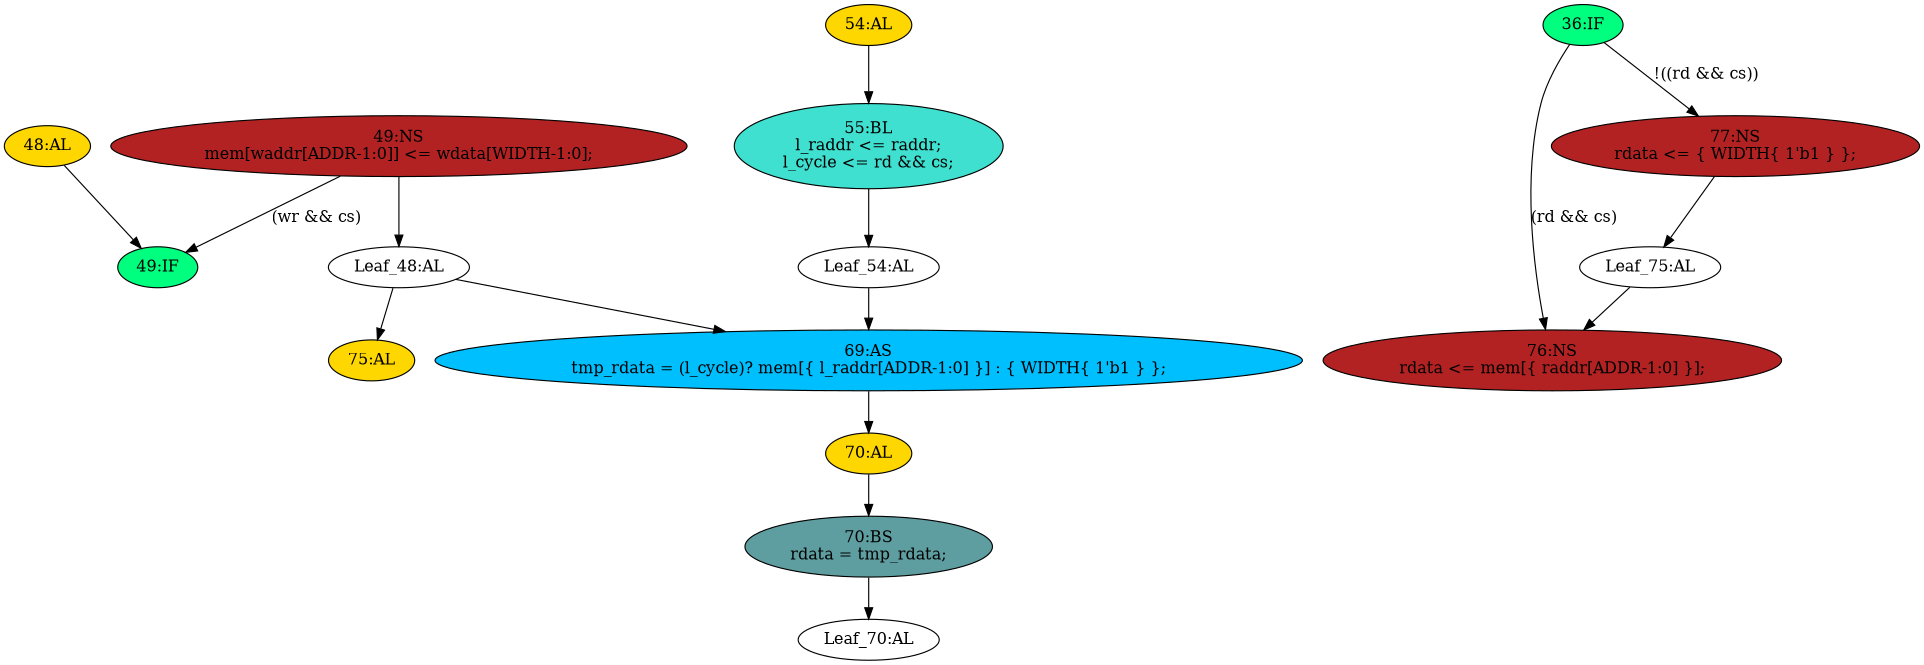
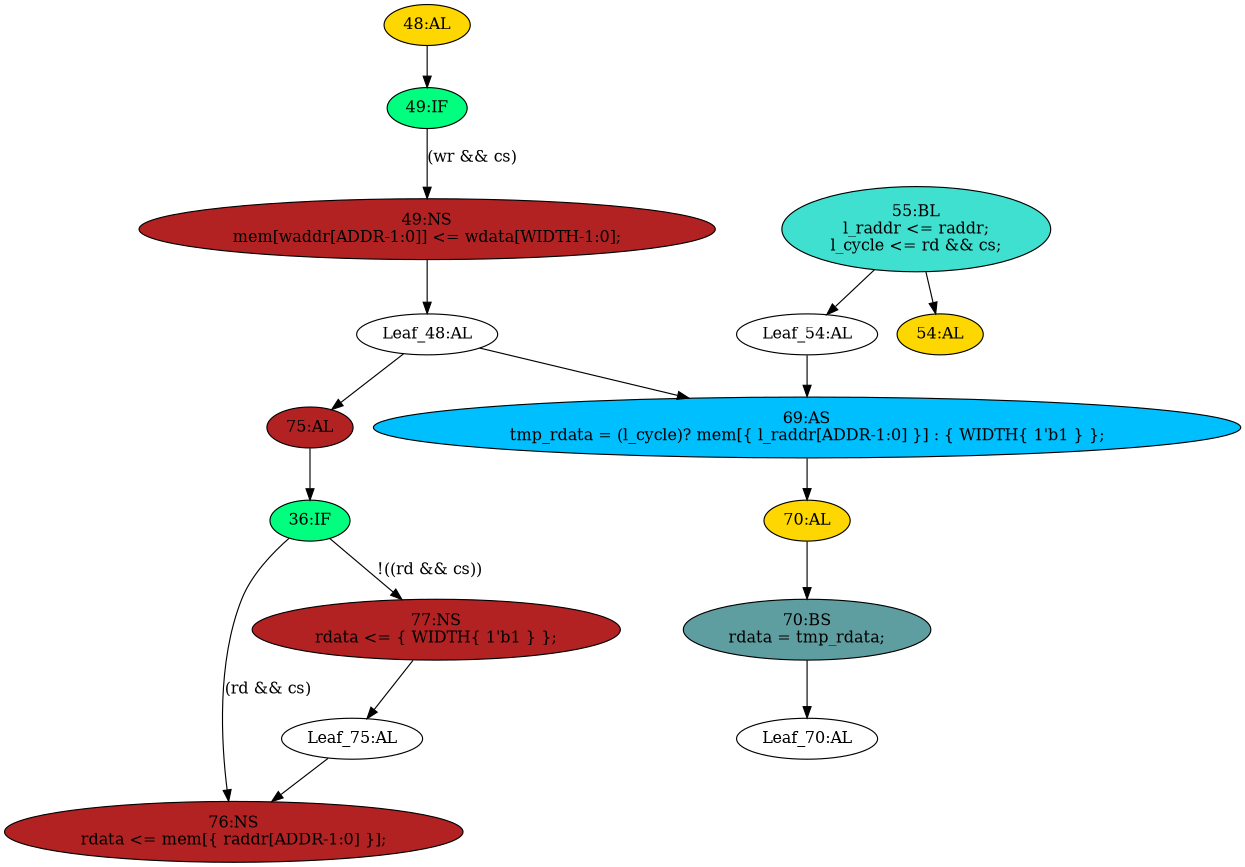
edge "54:AL" -> "55:BL l_raddr <= raddr; l_cycle <= rd && cs;": reversed
edge "49:NS mem[waddr[ADDR-1:0]] <= wdata[WIDTH-1:0];" -> "49:IF": reversed
node "75:AL": fillcolor gold -> firebrick
edge "75:AL" -> "36:IF": added
